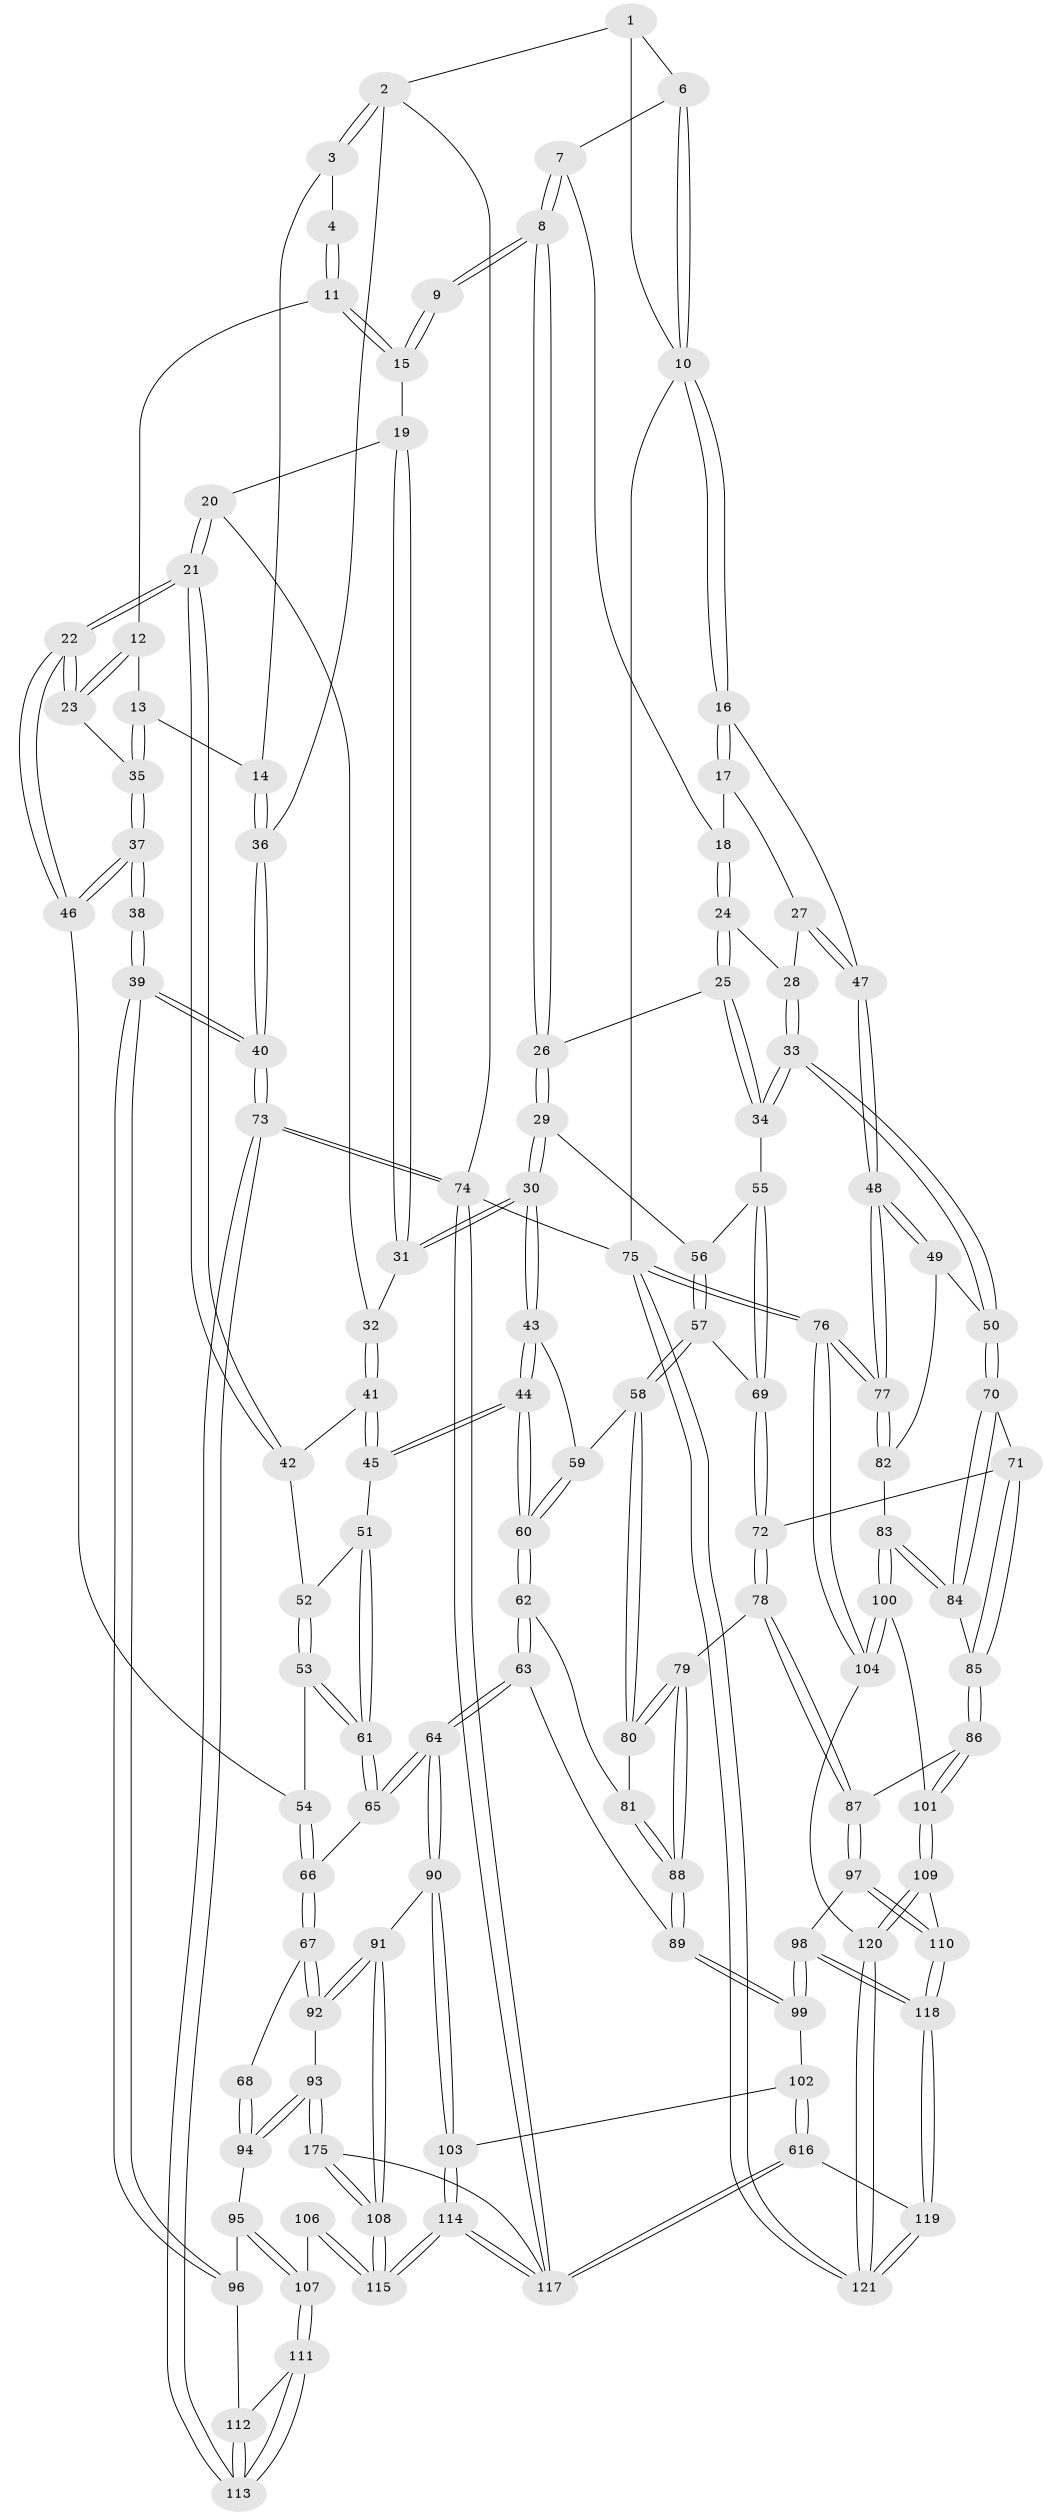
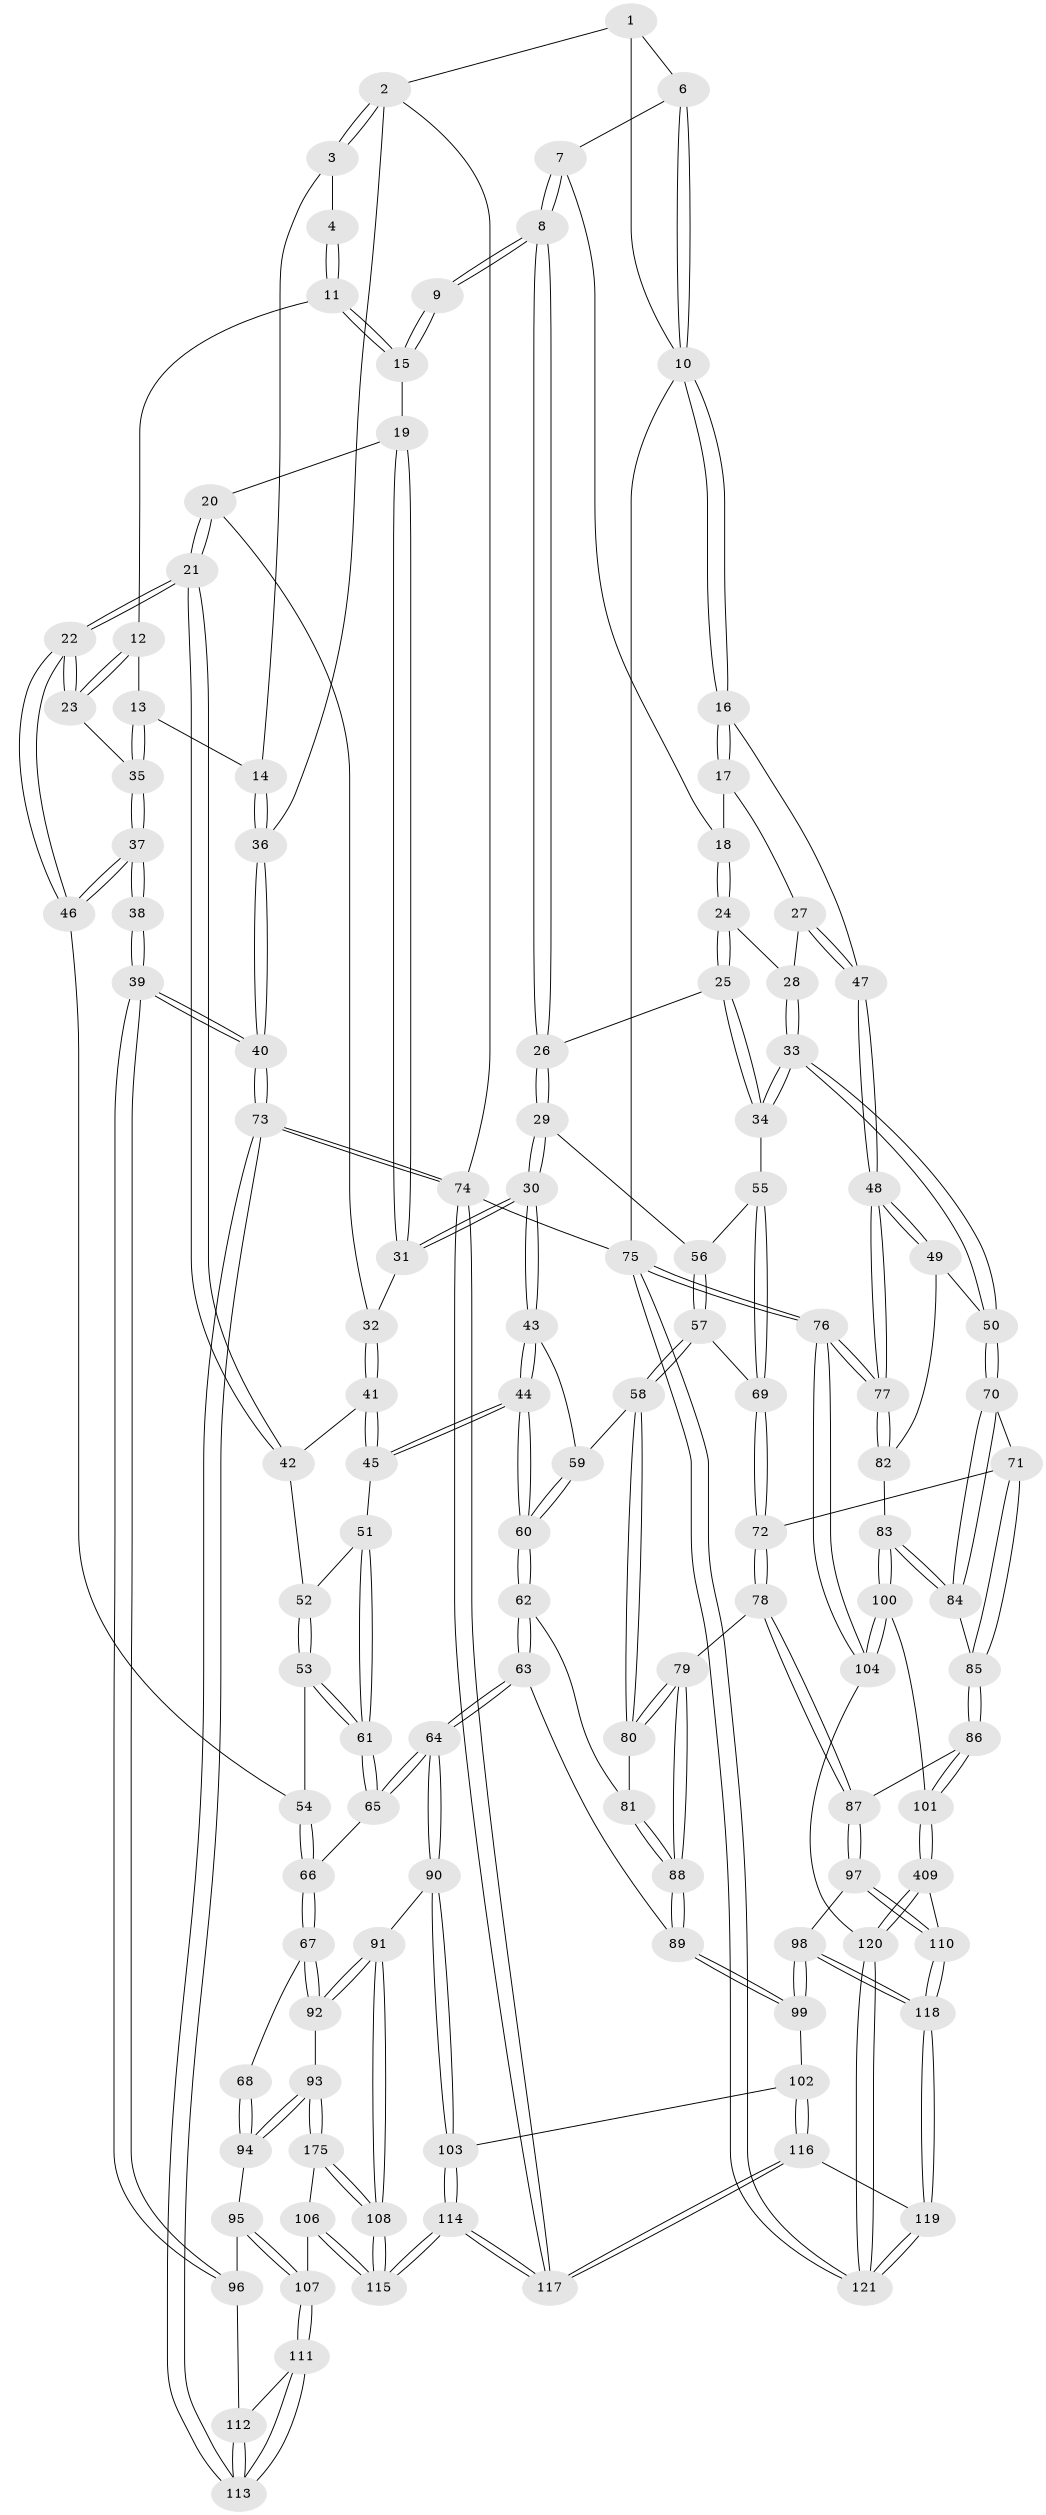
node "109": label "109" -> "409"
node "616": label "616" -> "116"
edge "175" -- "117": now "175" -- "106"
